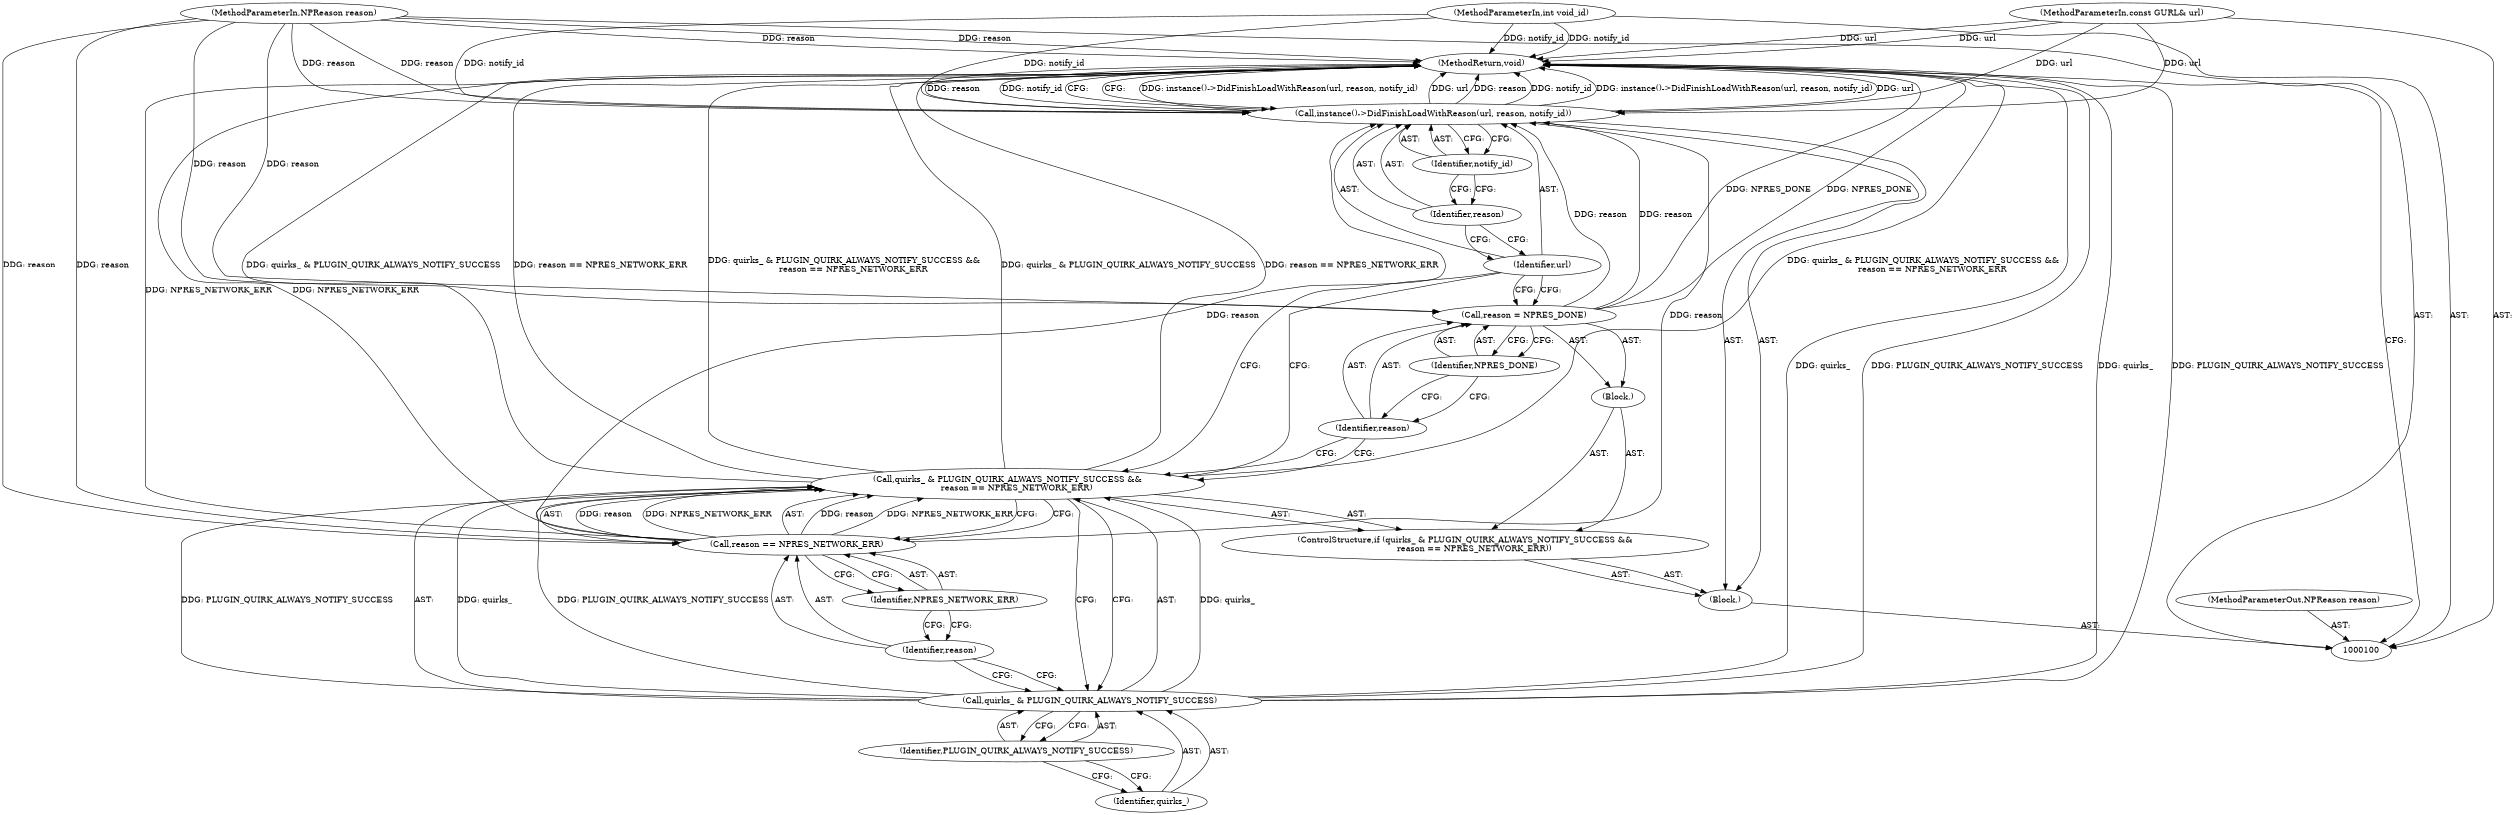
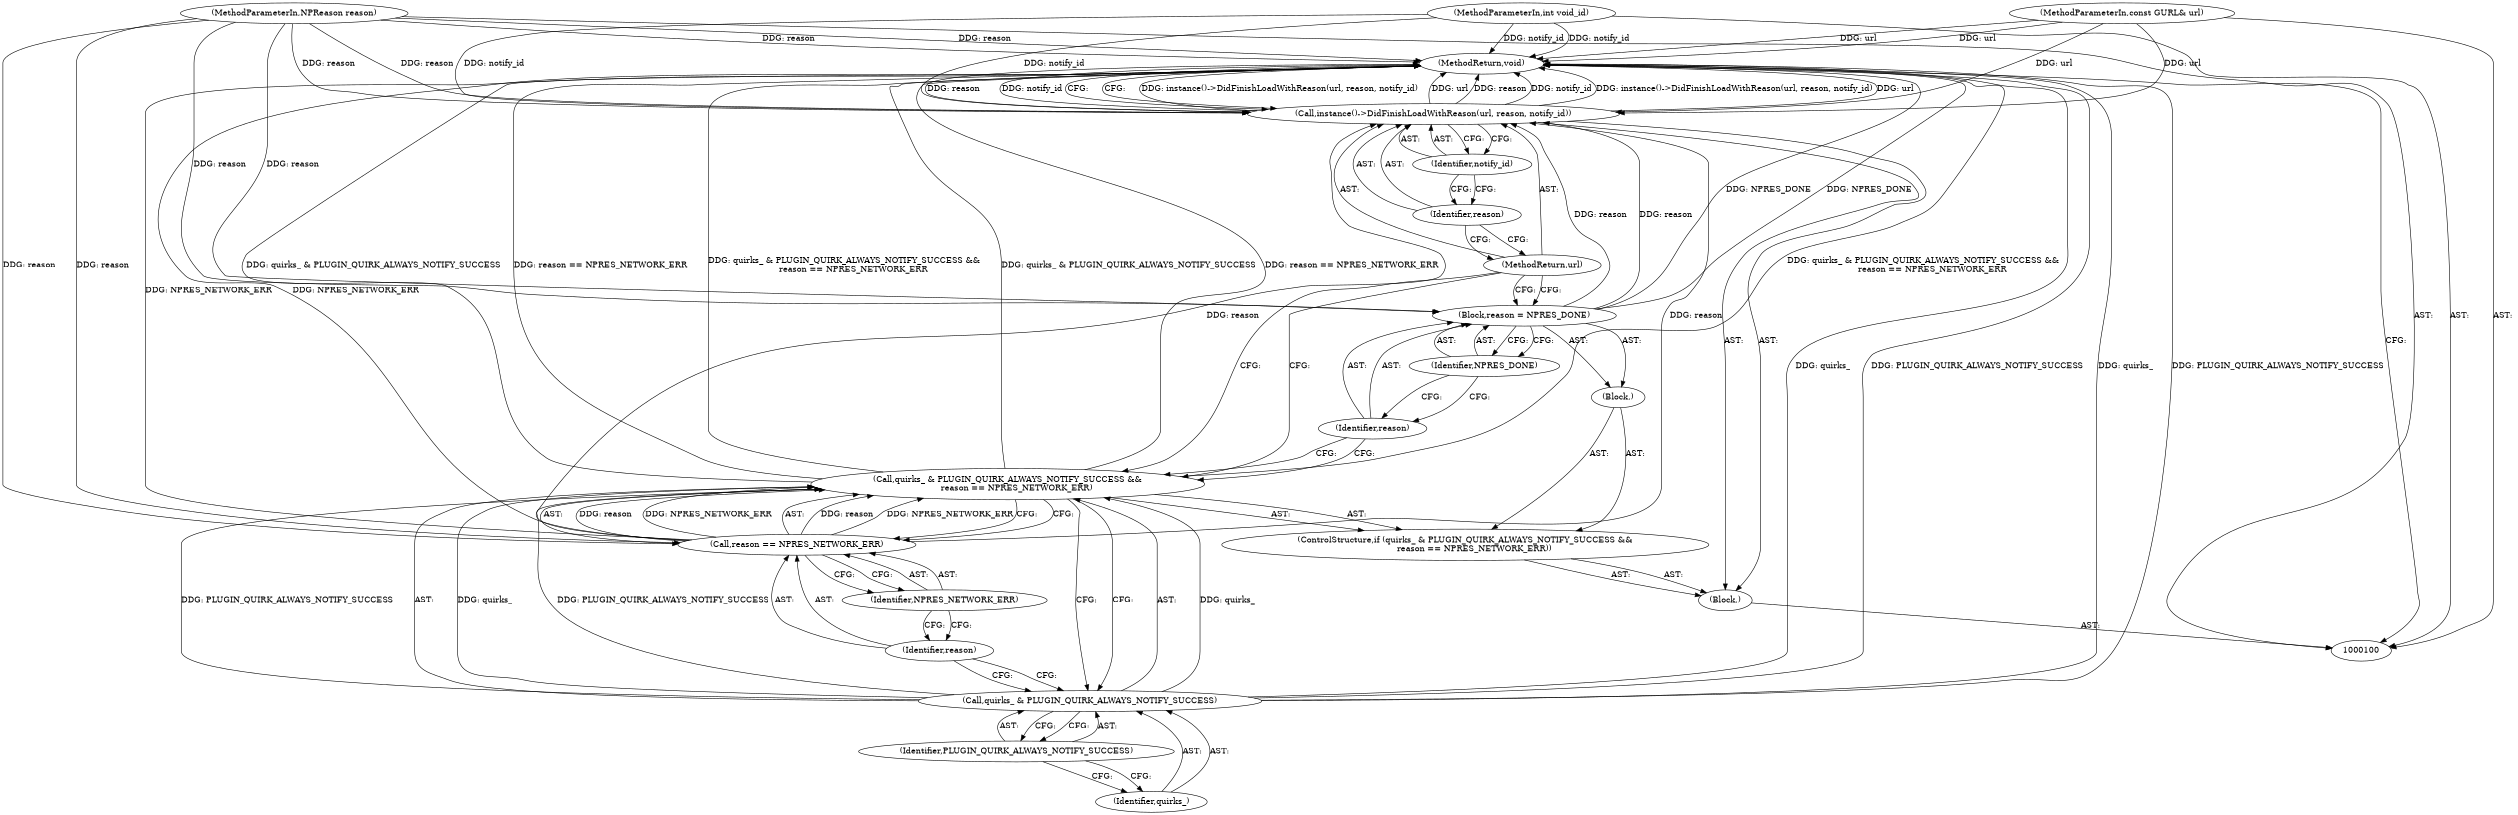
node "(Identifier,url)": label "(Identifier,url)" -> "(MethodReturn,url)"
node "(Call,reason = NPRES_DONE)": label "(Call,reason = NPRES_DONE)" -> "(Block,reason = NPRES_DONE)"
node "(MethodParameterOut,NPReason reason)": removed
